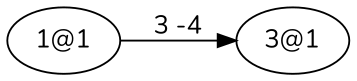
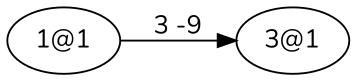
edge "1@1" -> "3@1": label "3 -4" -> "3 -9"
